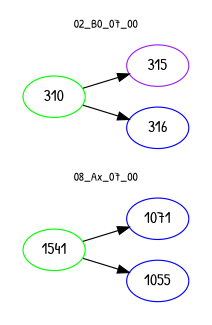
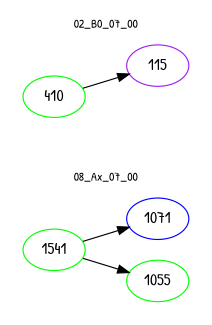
node "315": label "315" -> "115"
node "310": label "310" -> "410"
node "316": removed
node "1055": color blue -> green
